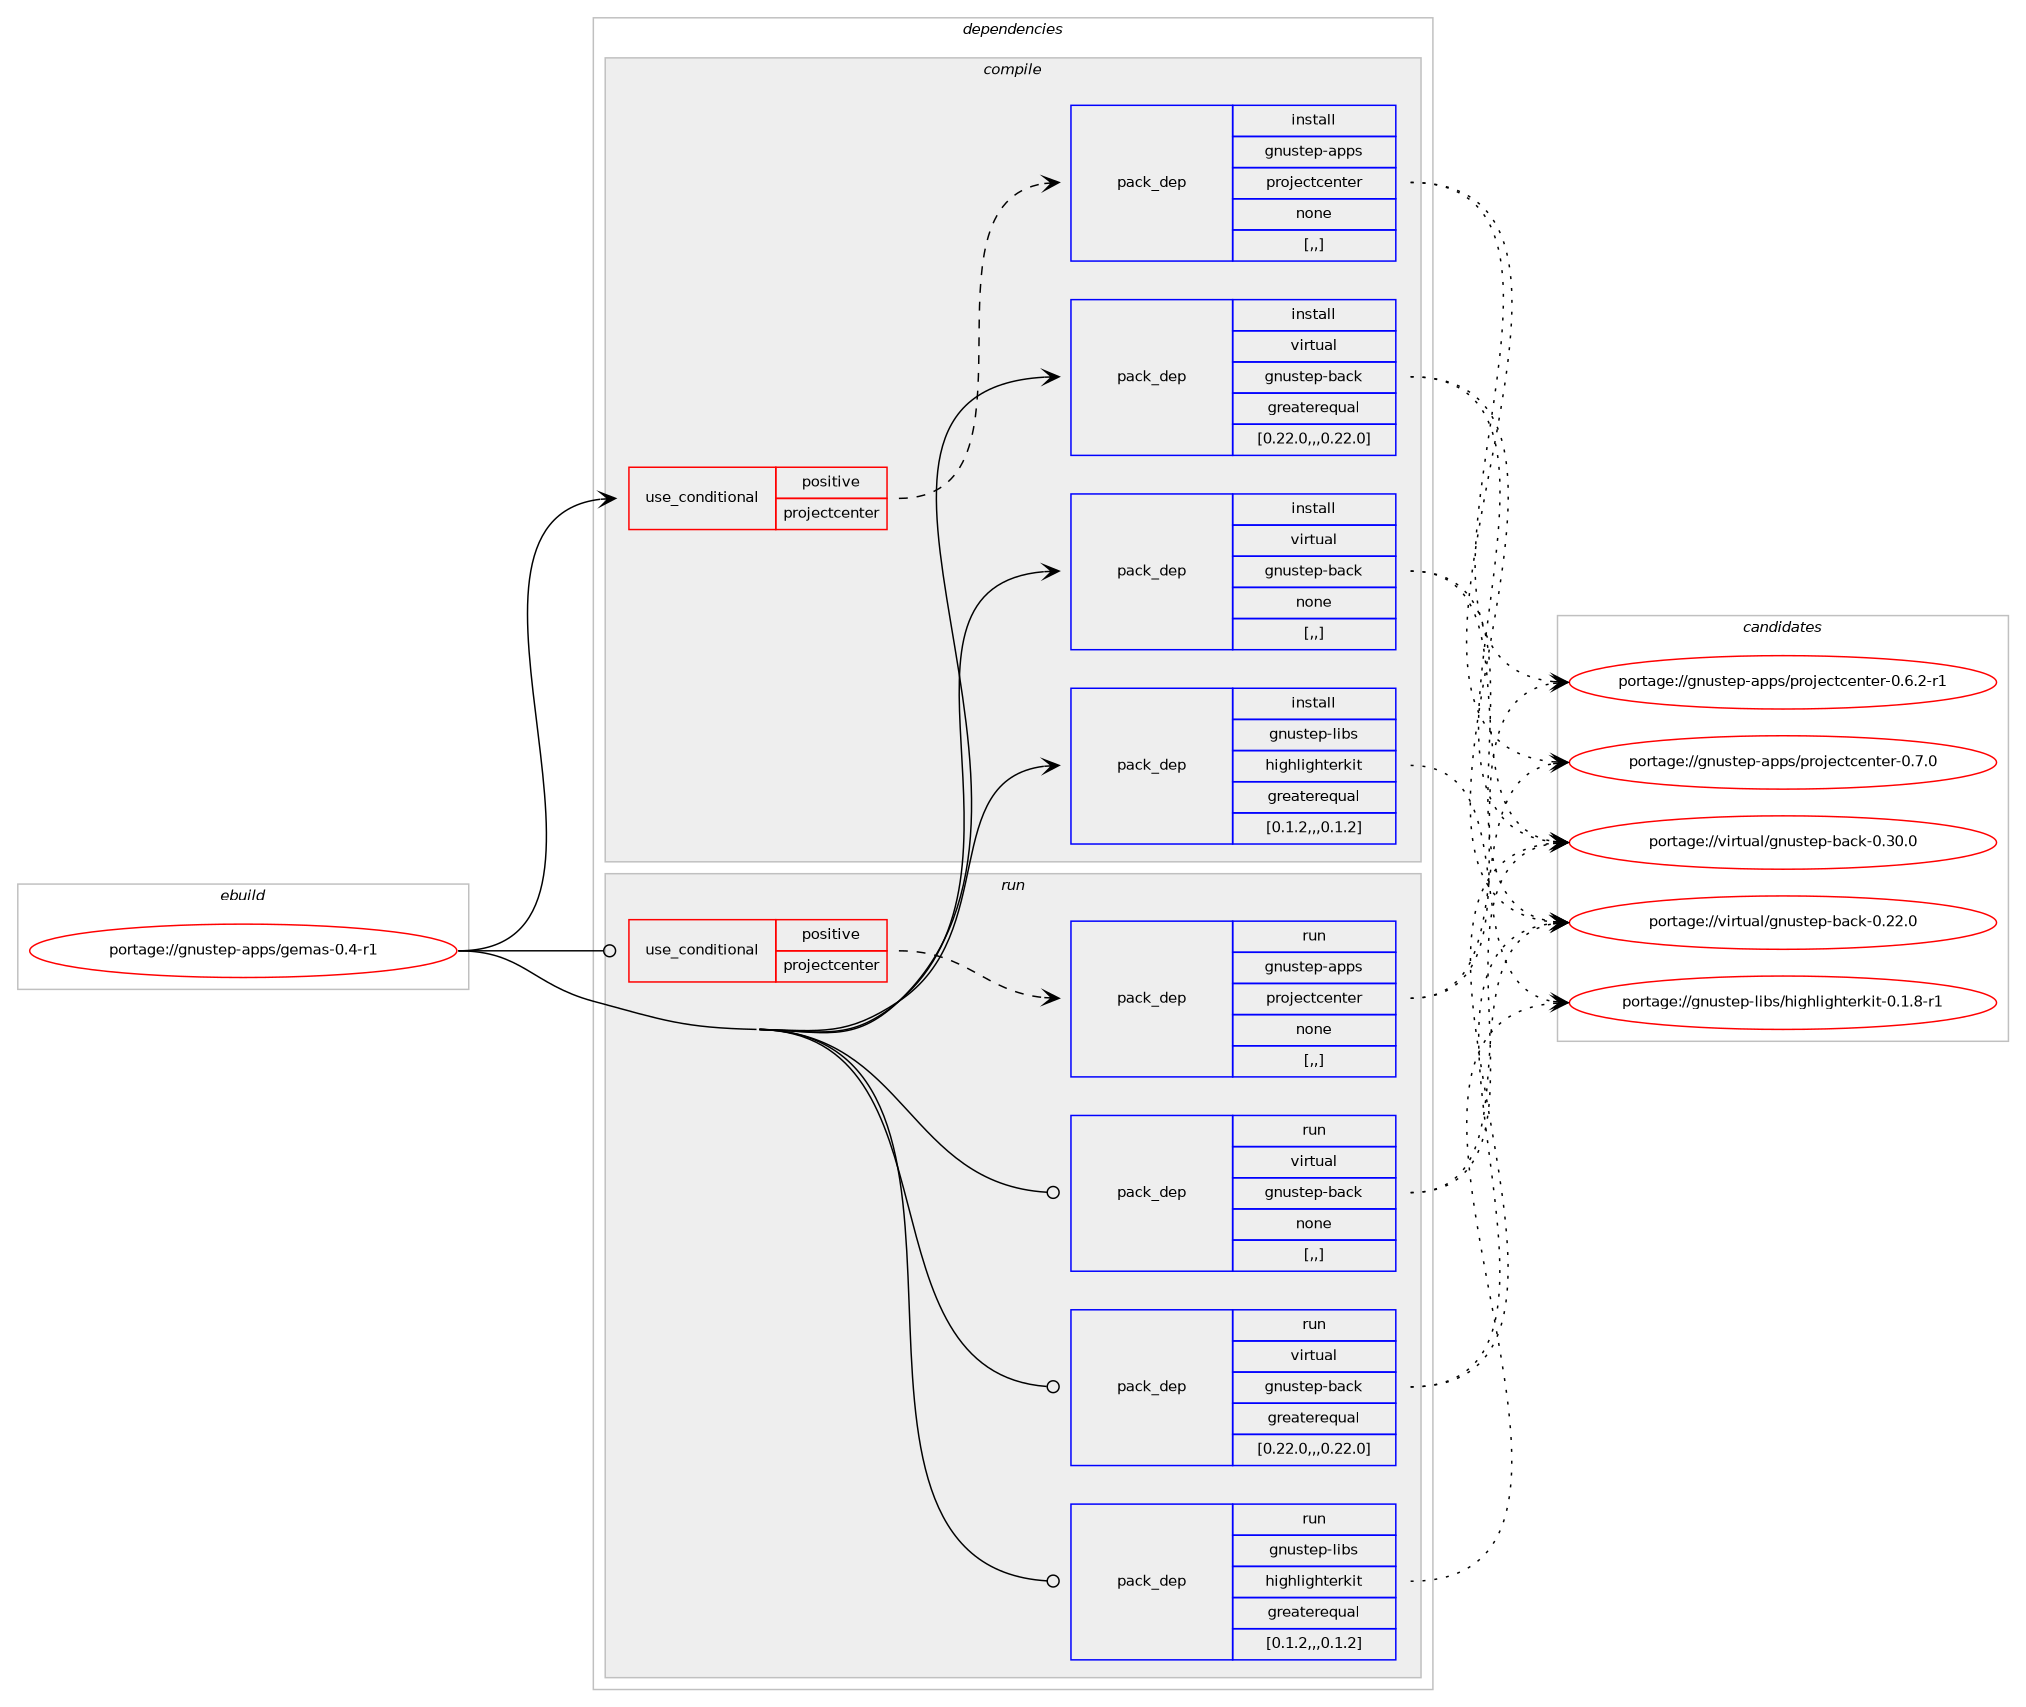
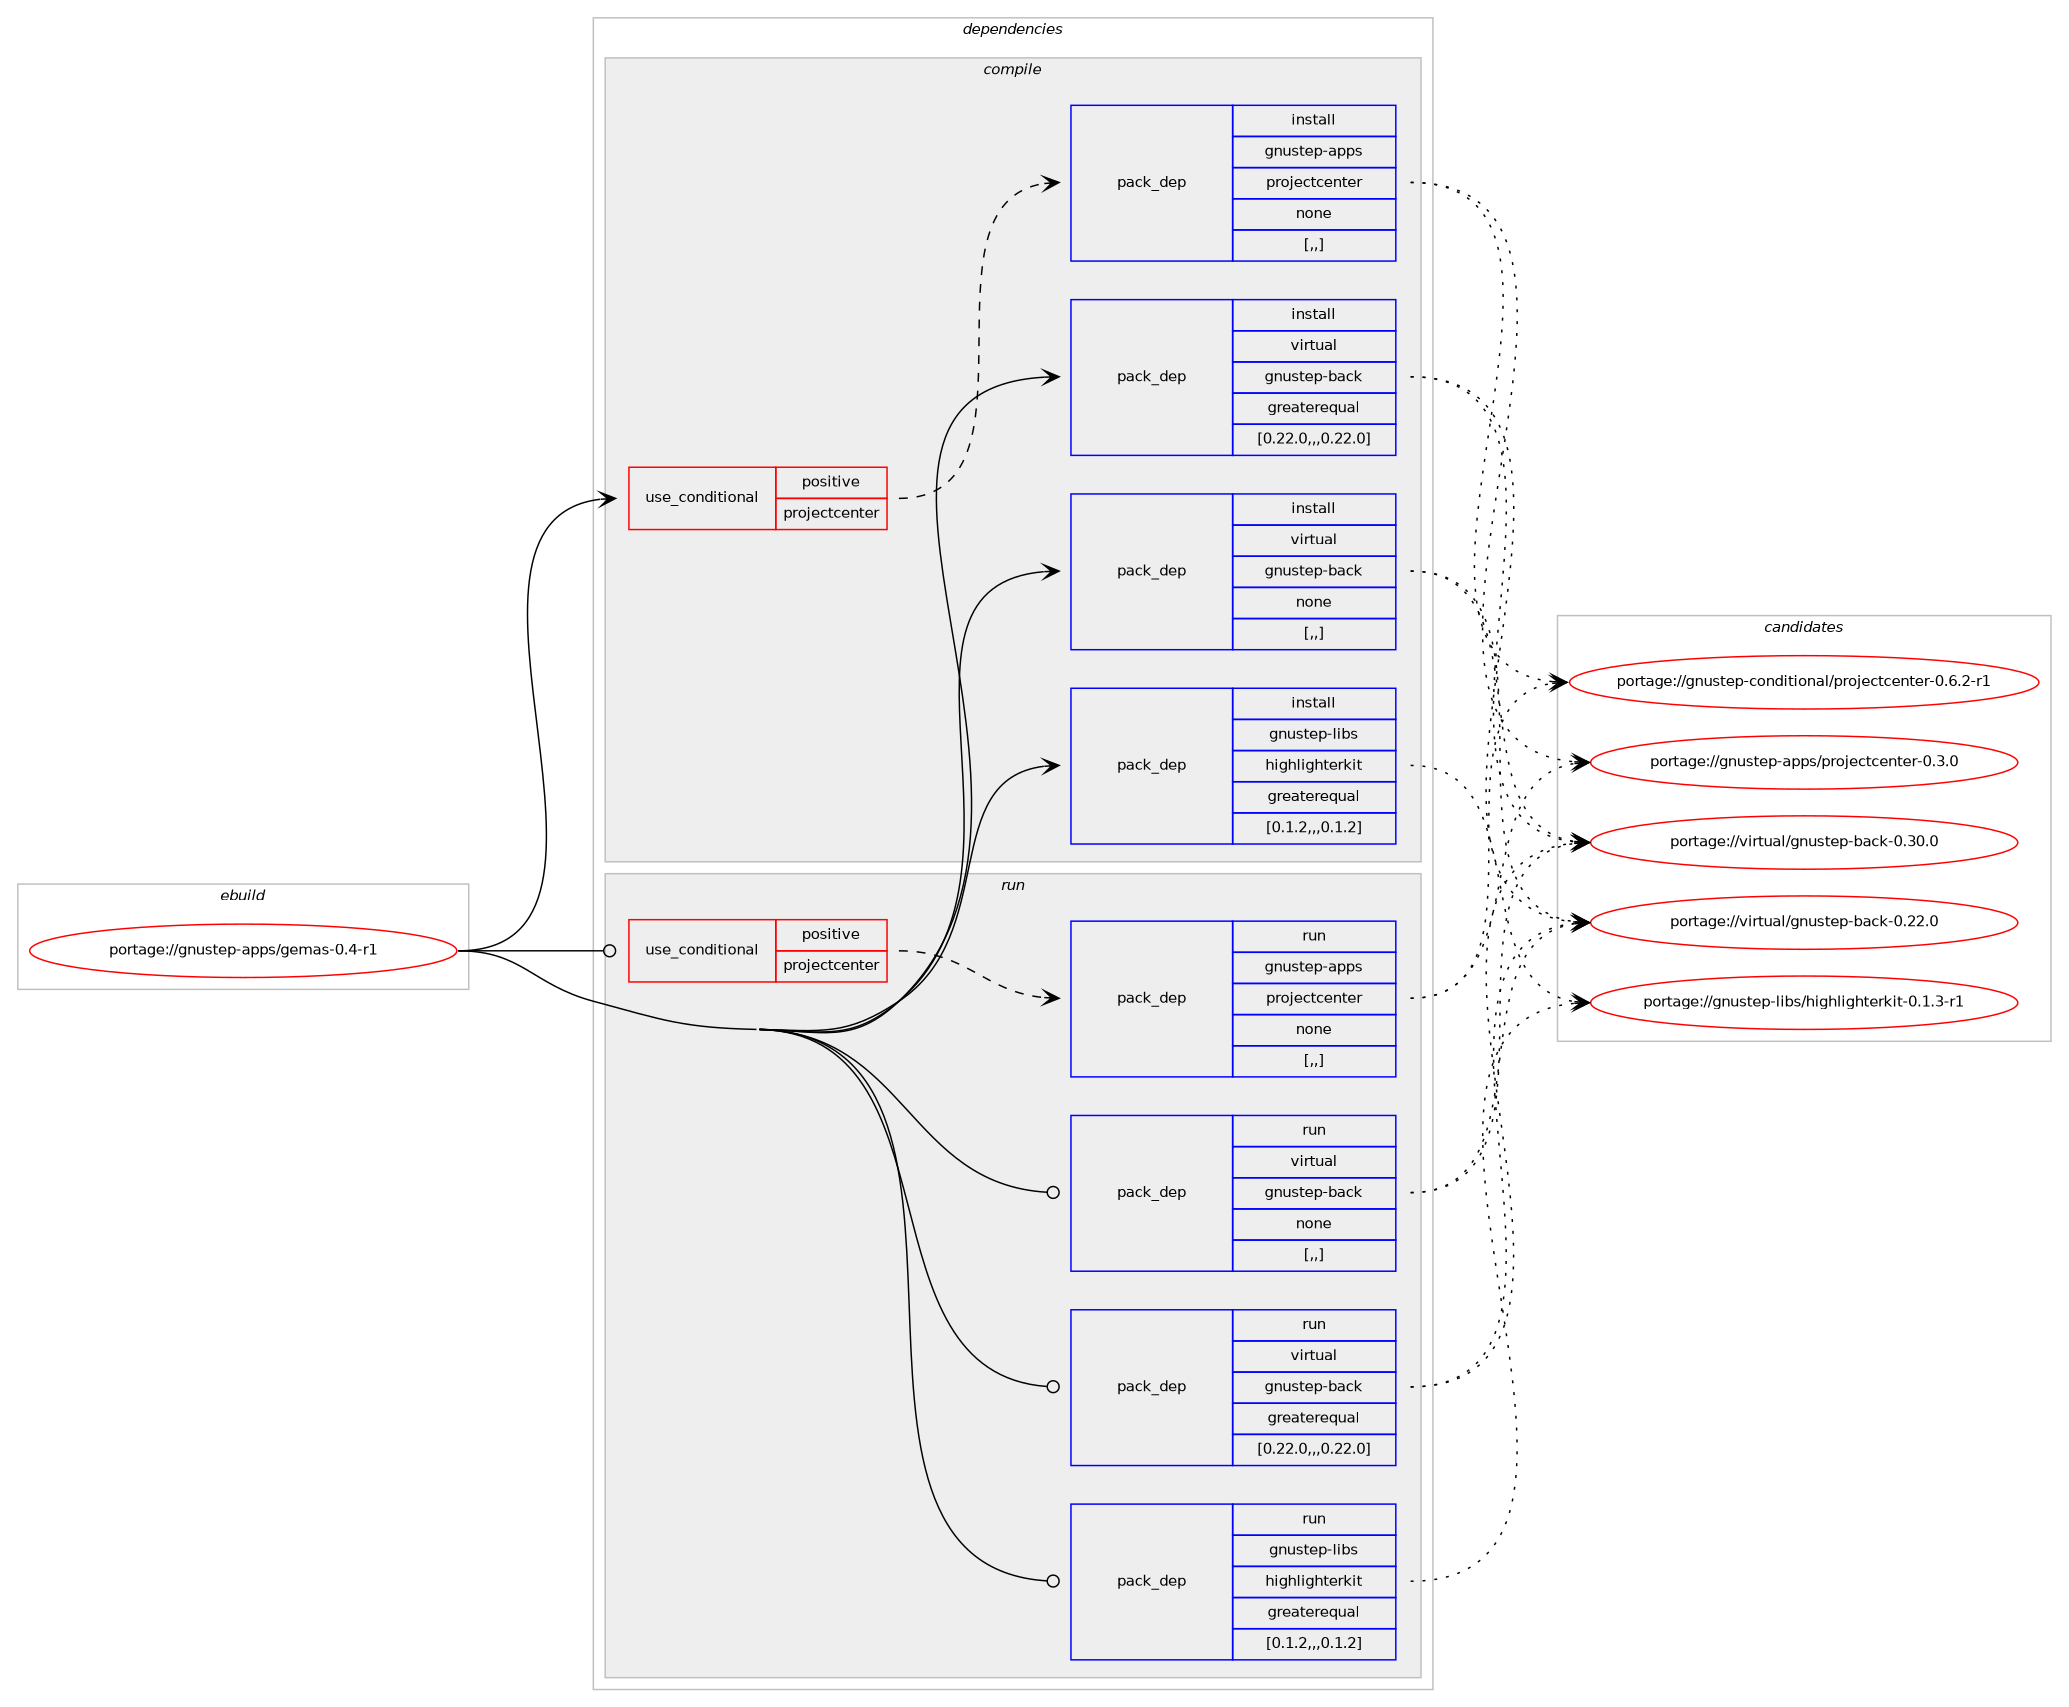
node "portage://gnustep-apps/projectcenter-0.6.2-r1": label "portage://gnustep-apps/projectcenter-0.6.2-r1" -> "portage://gnustep-conditional/projectcenter-0.6.2-r1"
node "portage://gnustep-apps/projectcenter-0.7.0": label "portage://gnustep-apps/projectcenter-0.7.0" -> "portage://gnustep-apps/projectcenter-0.3.0"
node "portage://gnustep-libs/highlighterkit-0.1.8-r1": label "portage://gnustep-libs/highlighterkit-0.1.8-r1" -> "portage://gnustep-libs/highlighterkit-0.1.3-r1"
